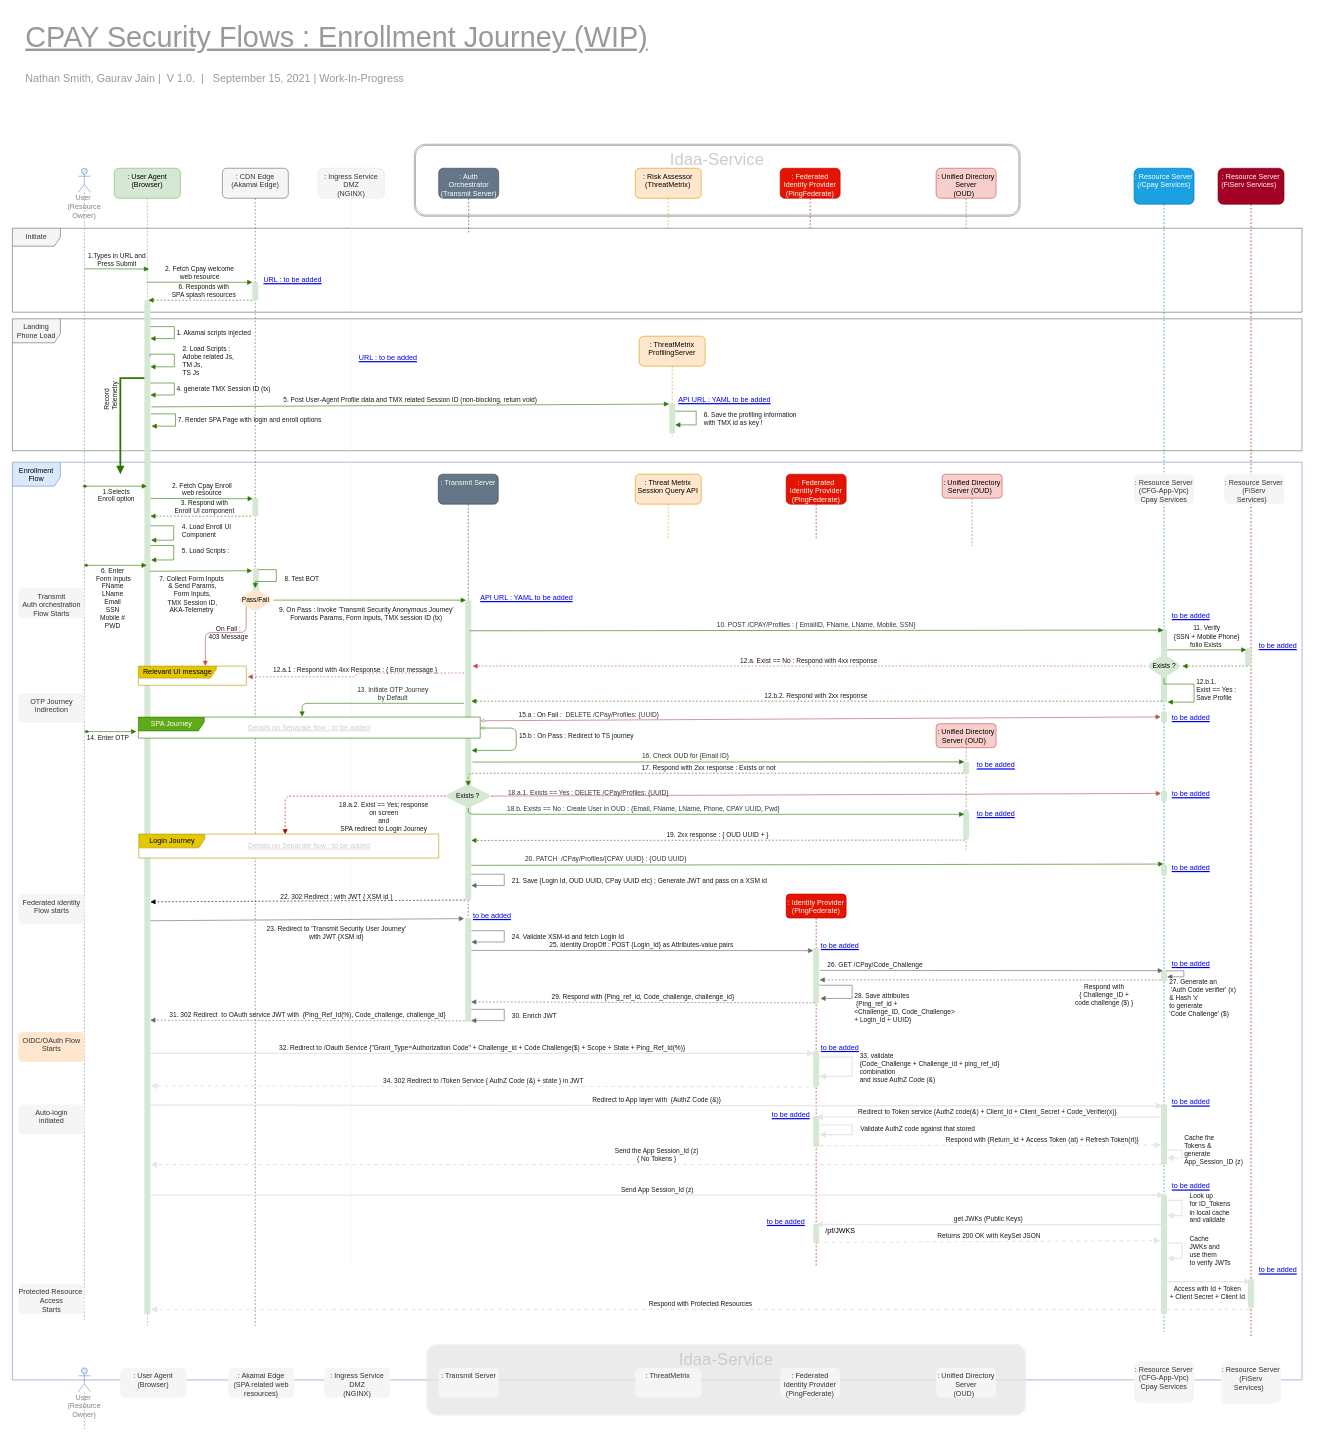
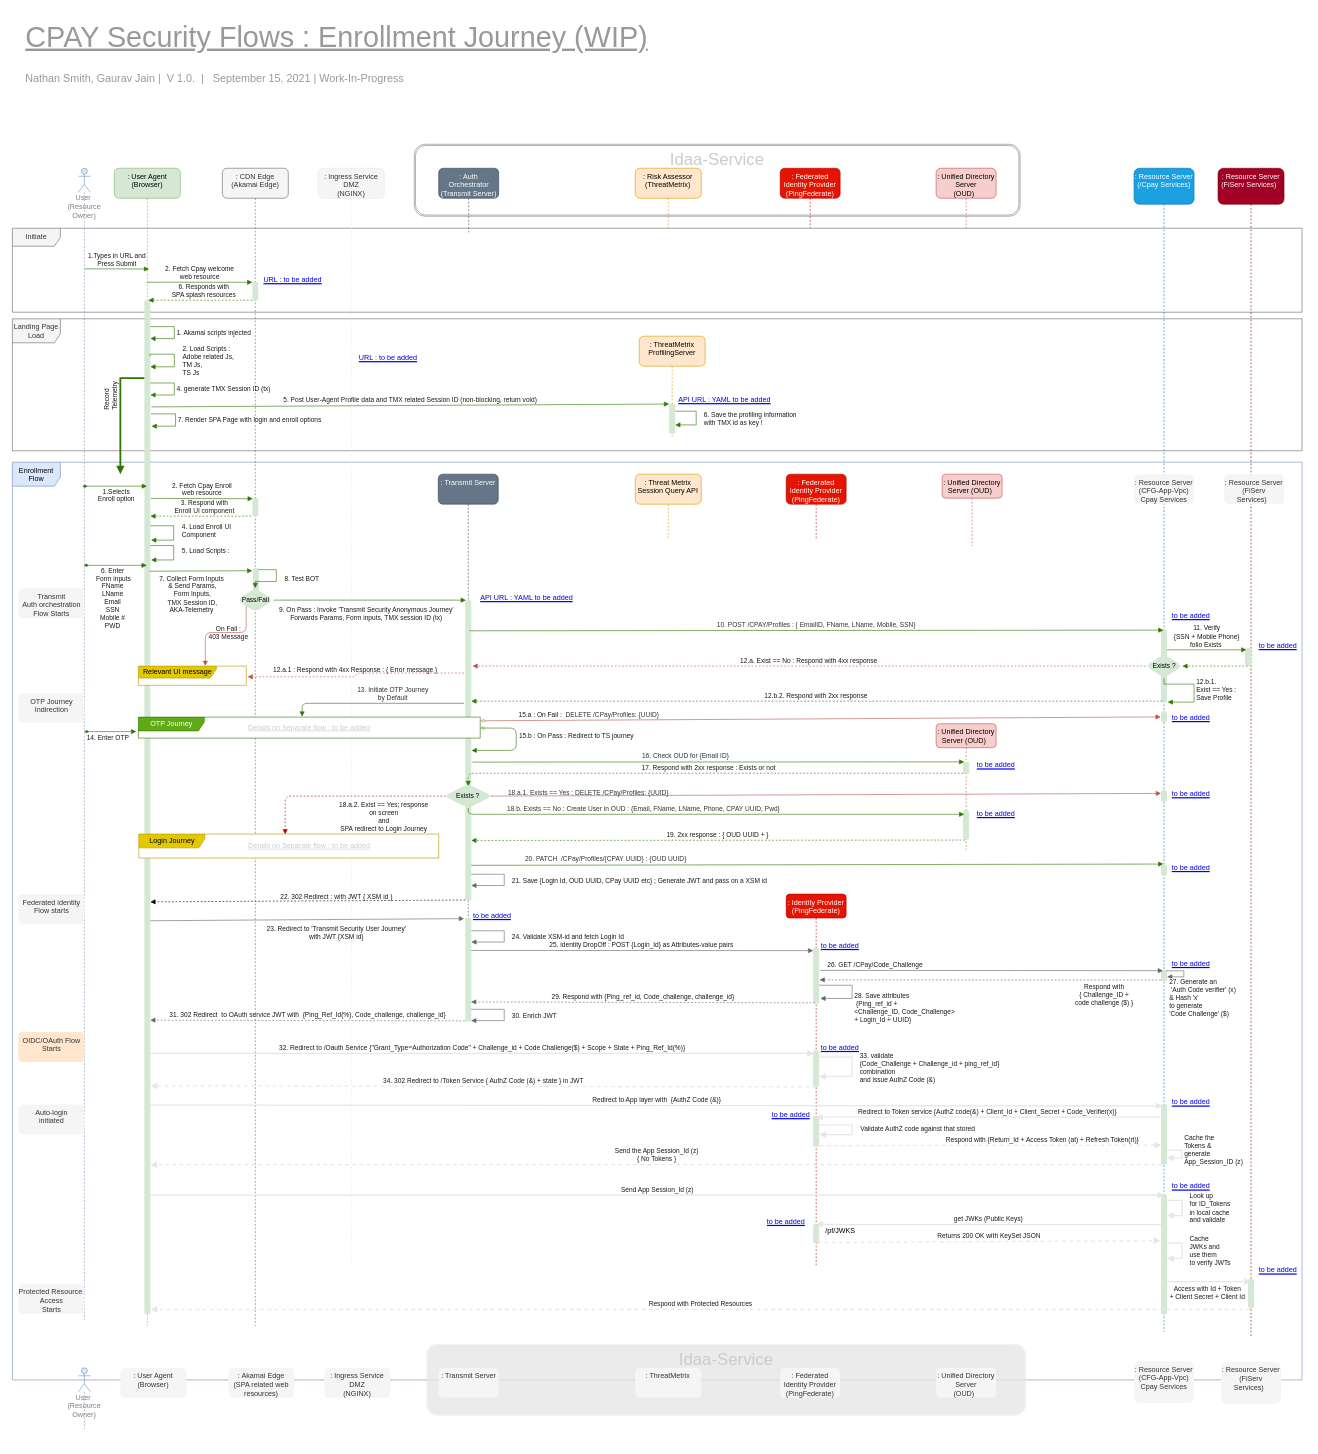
node "Landing Phone Load": label "Landing Phone Load" -> "Landing Page Load"
node "Pass/Fail": fillcolor #ffe6cc -> #d5e8d4
node "SPA Journey": label "SPA Journey" -> "OTP Journey"
